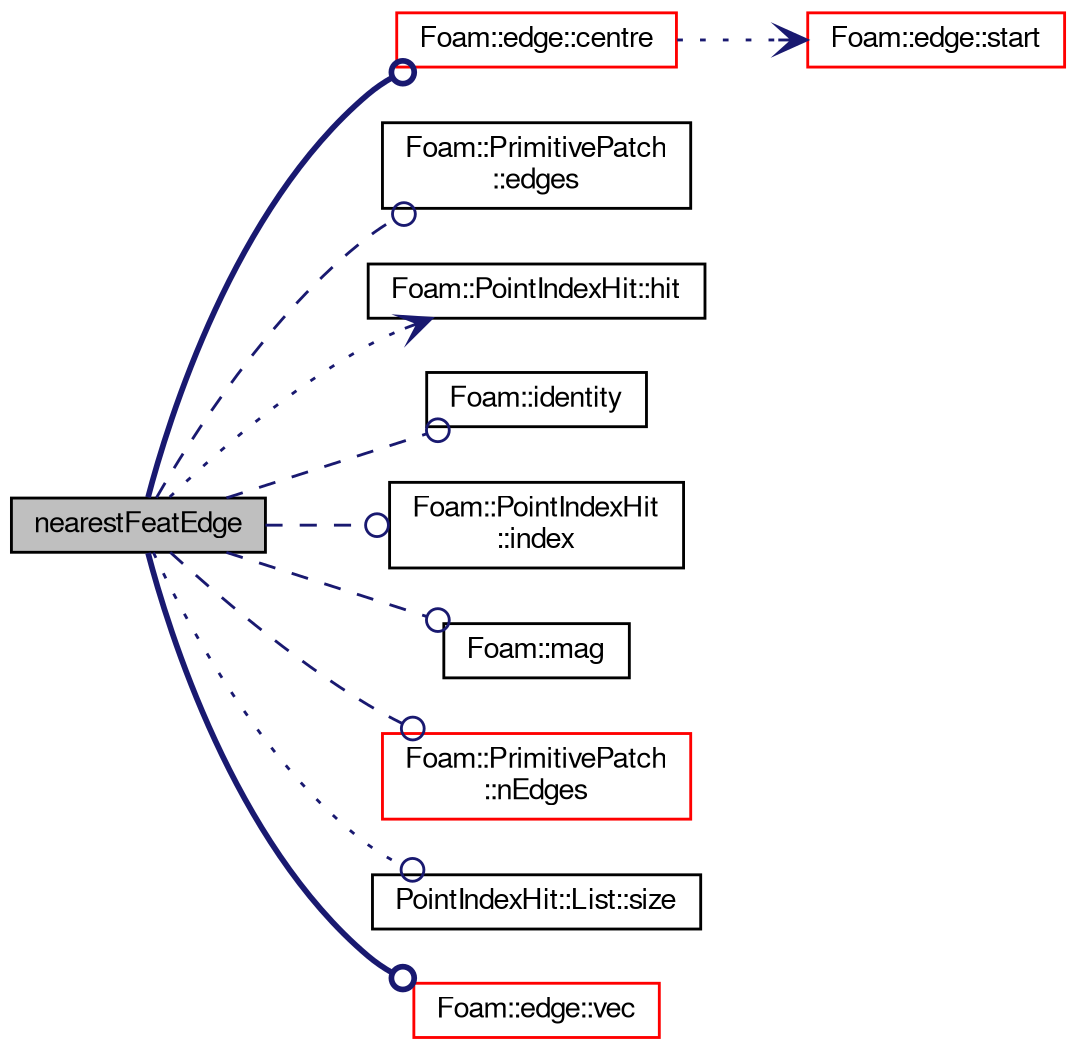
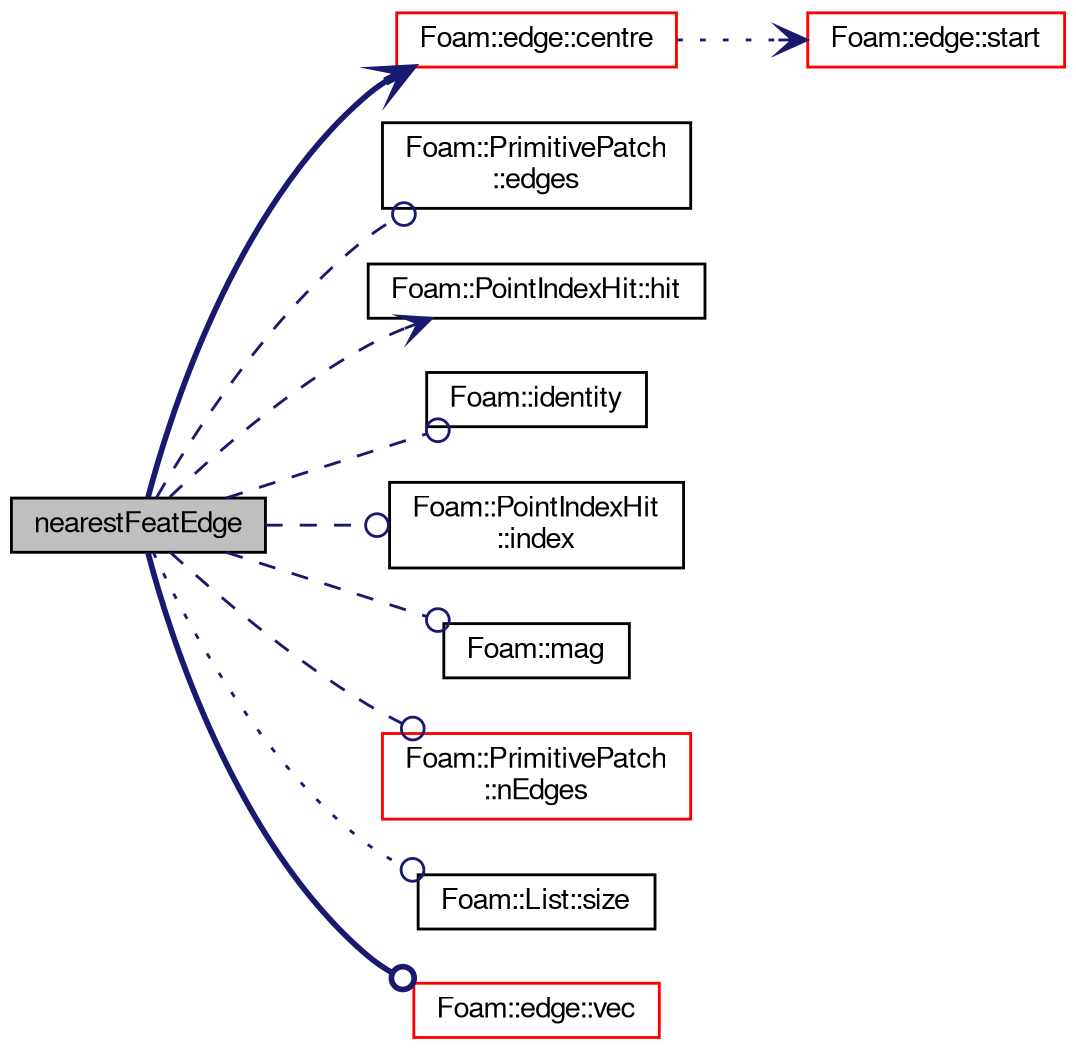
edge "nearestFeatEdge" -> "Foam::edge::centre": arrowhead odot -> vee
edge "nearestFeatEdge" -> "Foam::PointIndexHit::hit": style dotted -> dashed
node "PointIndexHit::List::size": label "PointIndexHit::List::size" -> "Foam::List::size"
